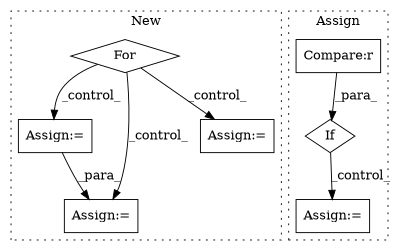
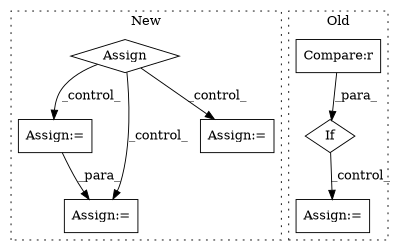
cluster "Assign": label "Assign" -> "Old"
node "For": label "For" -> "Assign"
